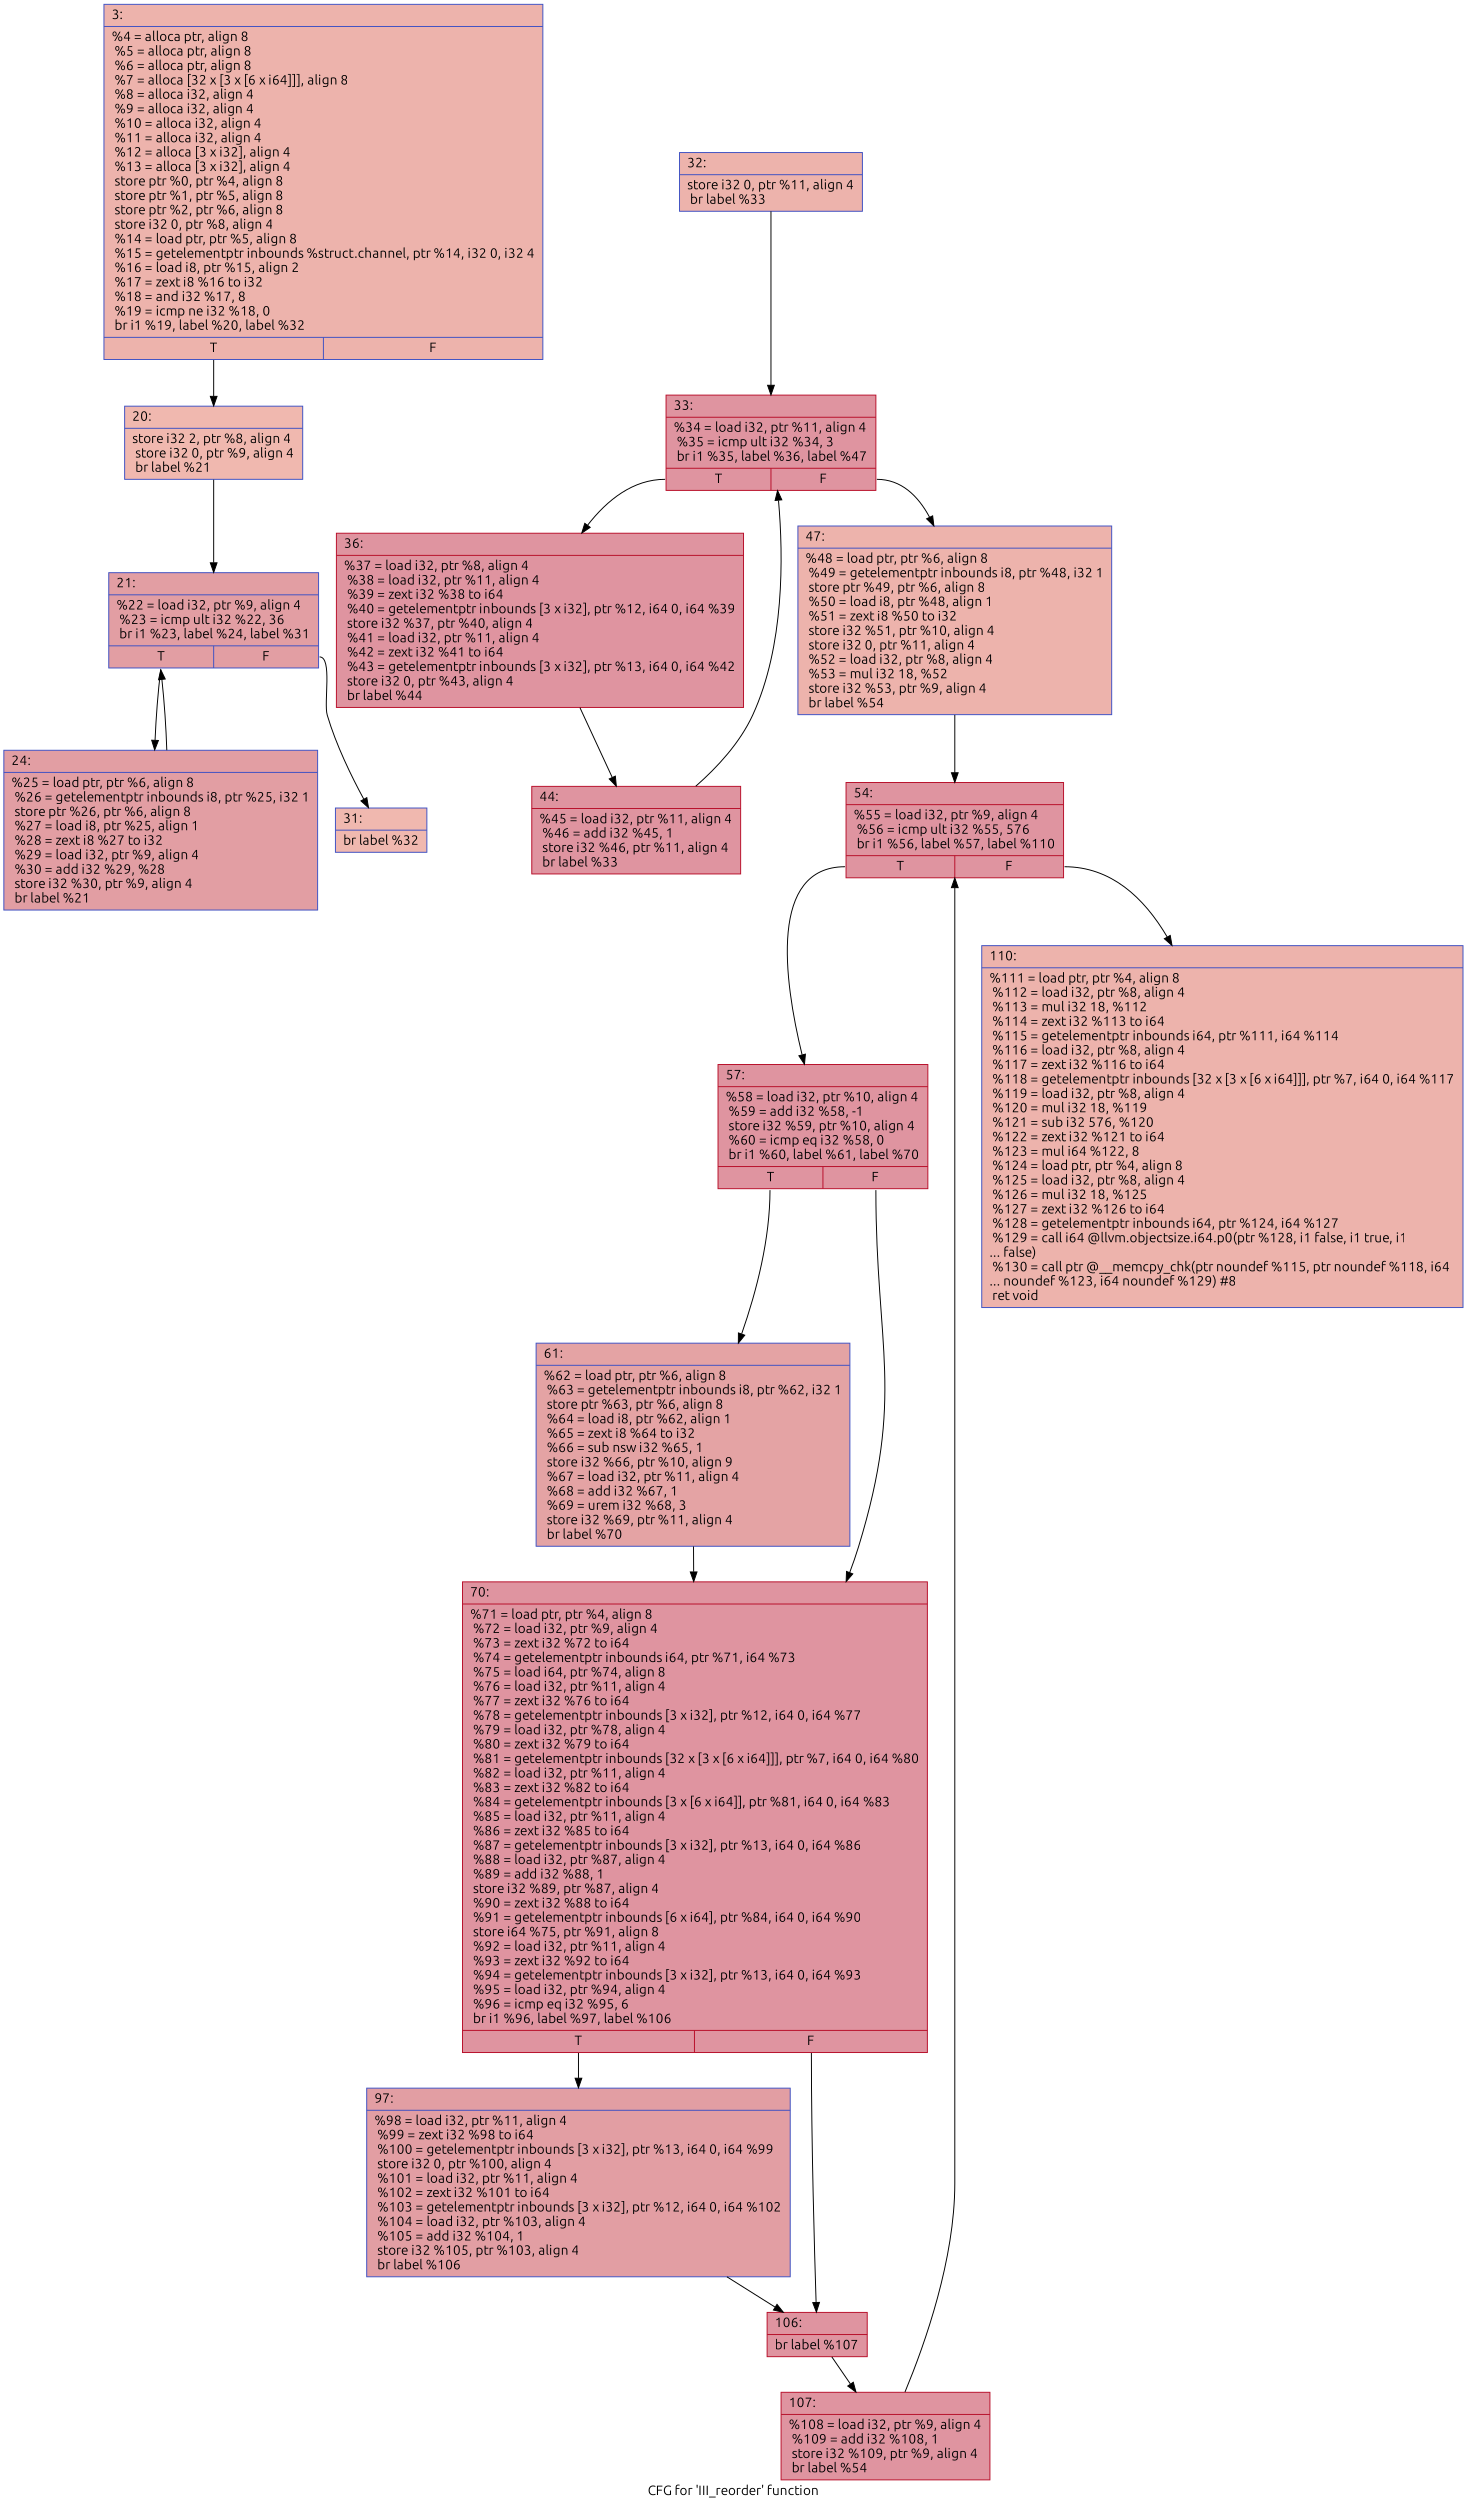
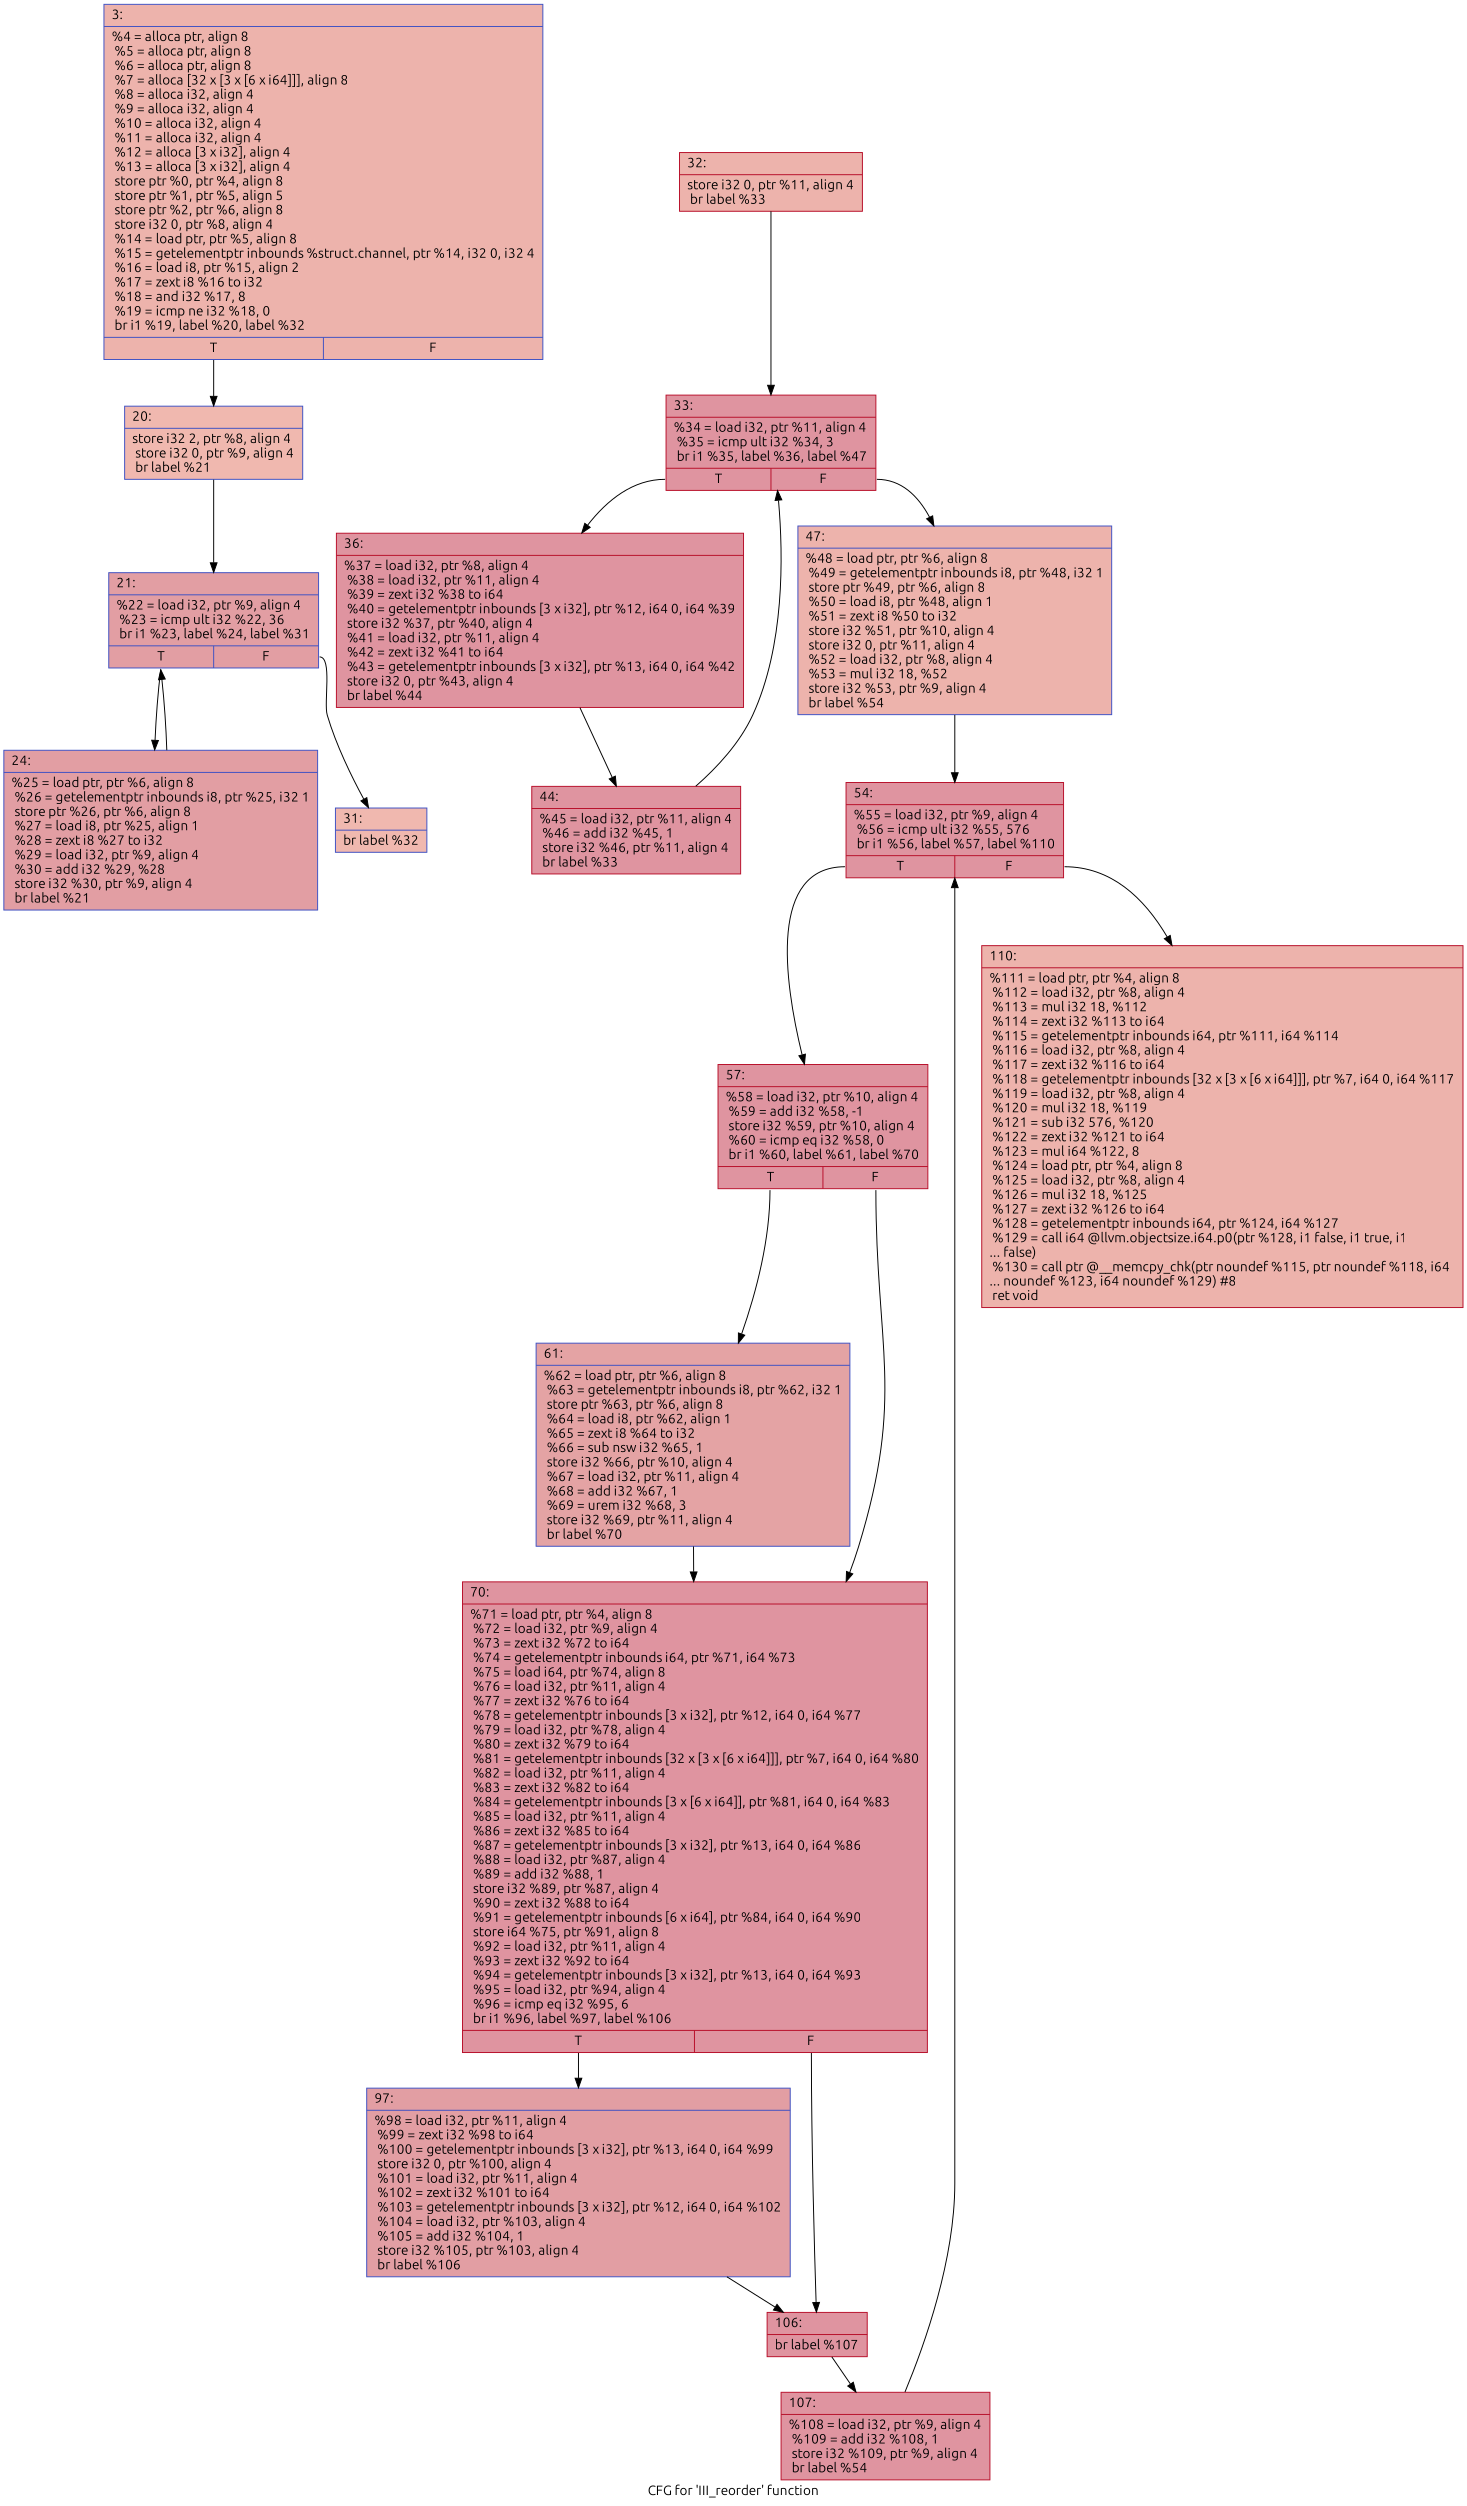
node "32:": color #3d50c3ff -> #b70d28ff
node "3:": text "store ptr %1, ptr %5, align 8" -> "store ptr %1, ptr %5, align 5"
node "110:": color #3d50c3ff -> #b70d28ff
node "61:": text "store i32 %66, ptr %10, align 9" -> "store i32 %66, ptr %10, align 4"
